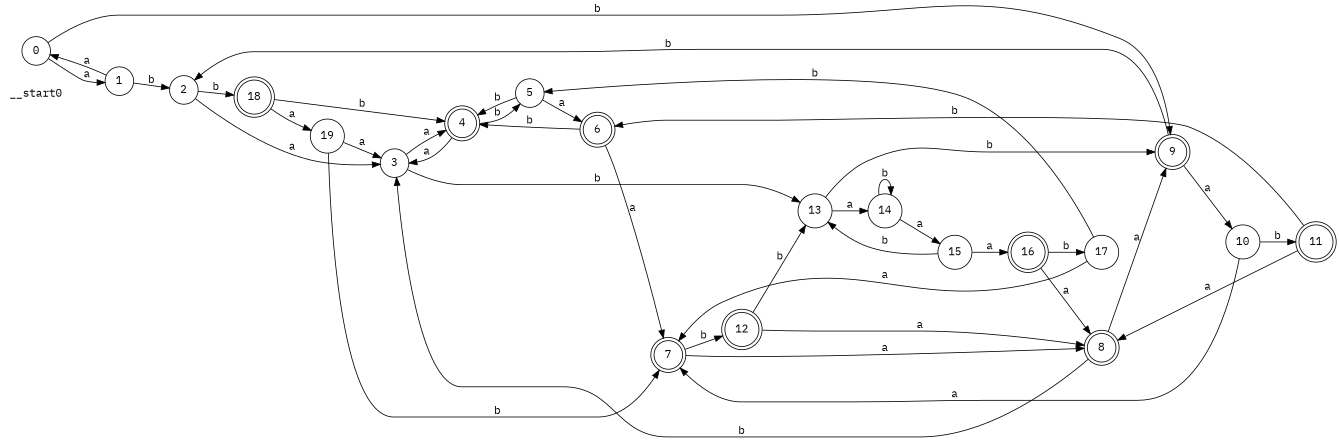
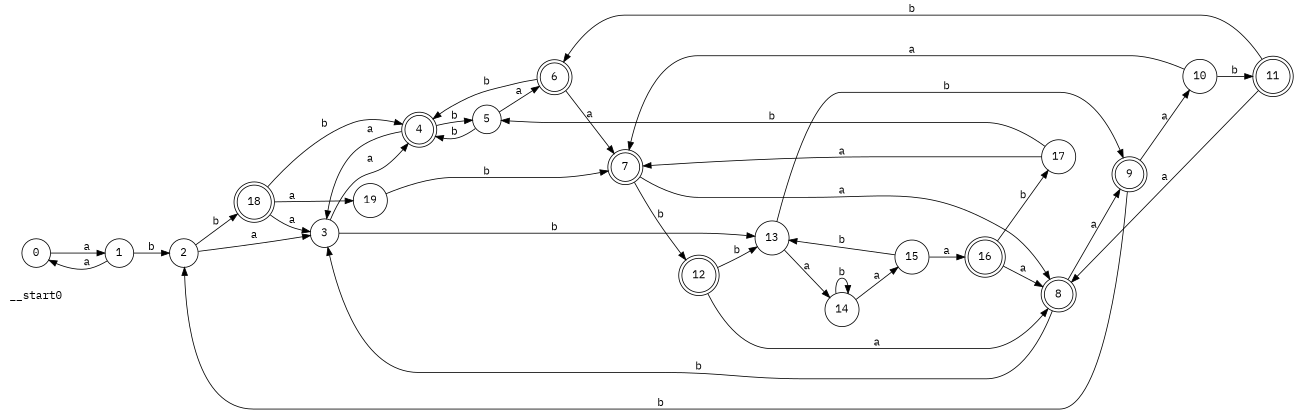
edge "0" -> "9": removed, label "b"
edge "19" -> "3": now "18" -> "3"
